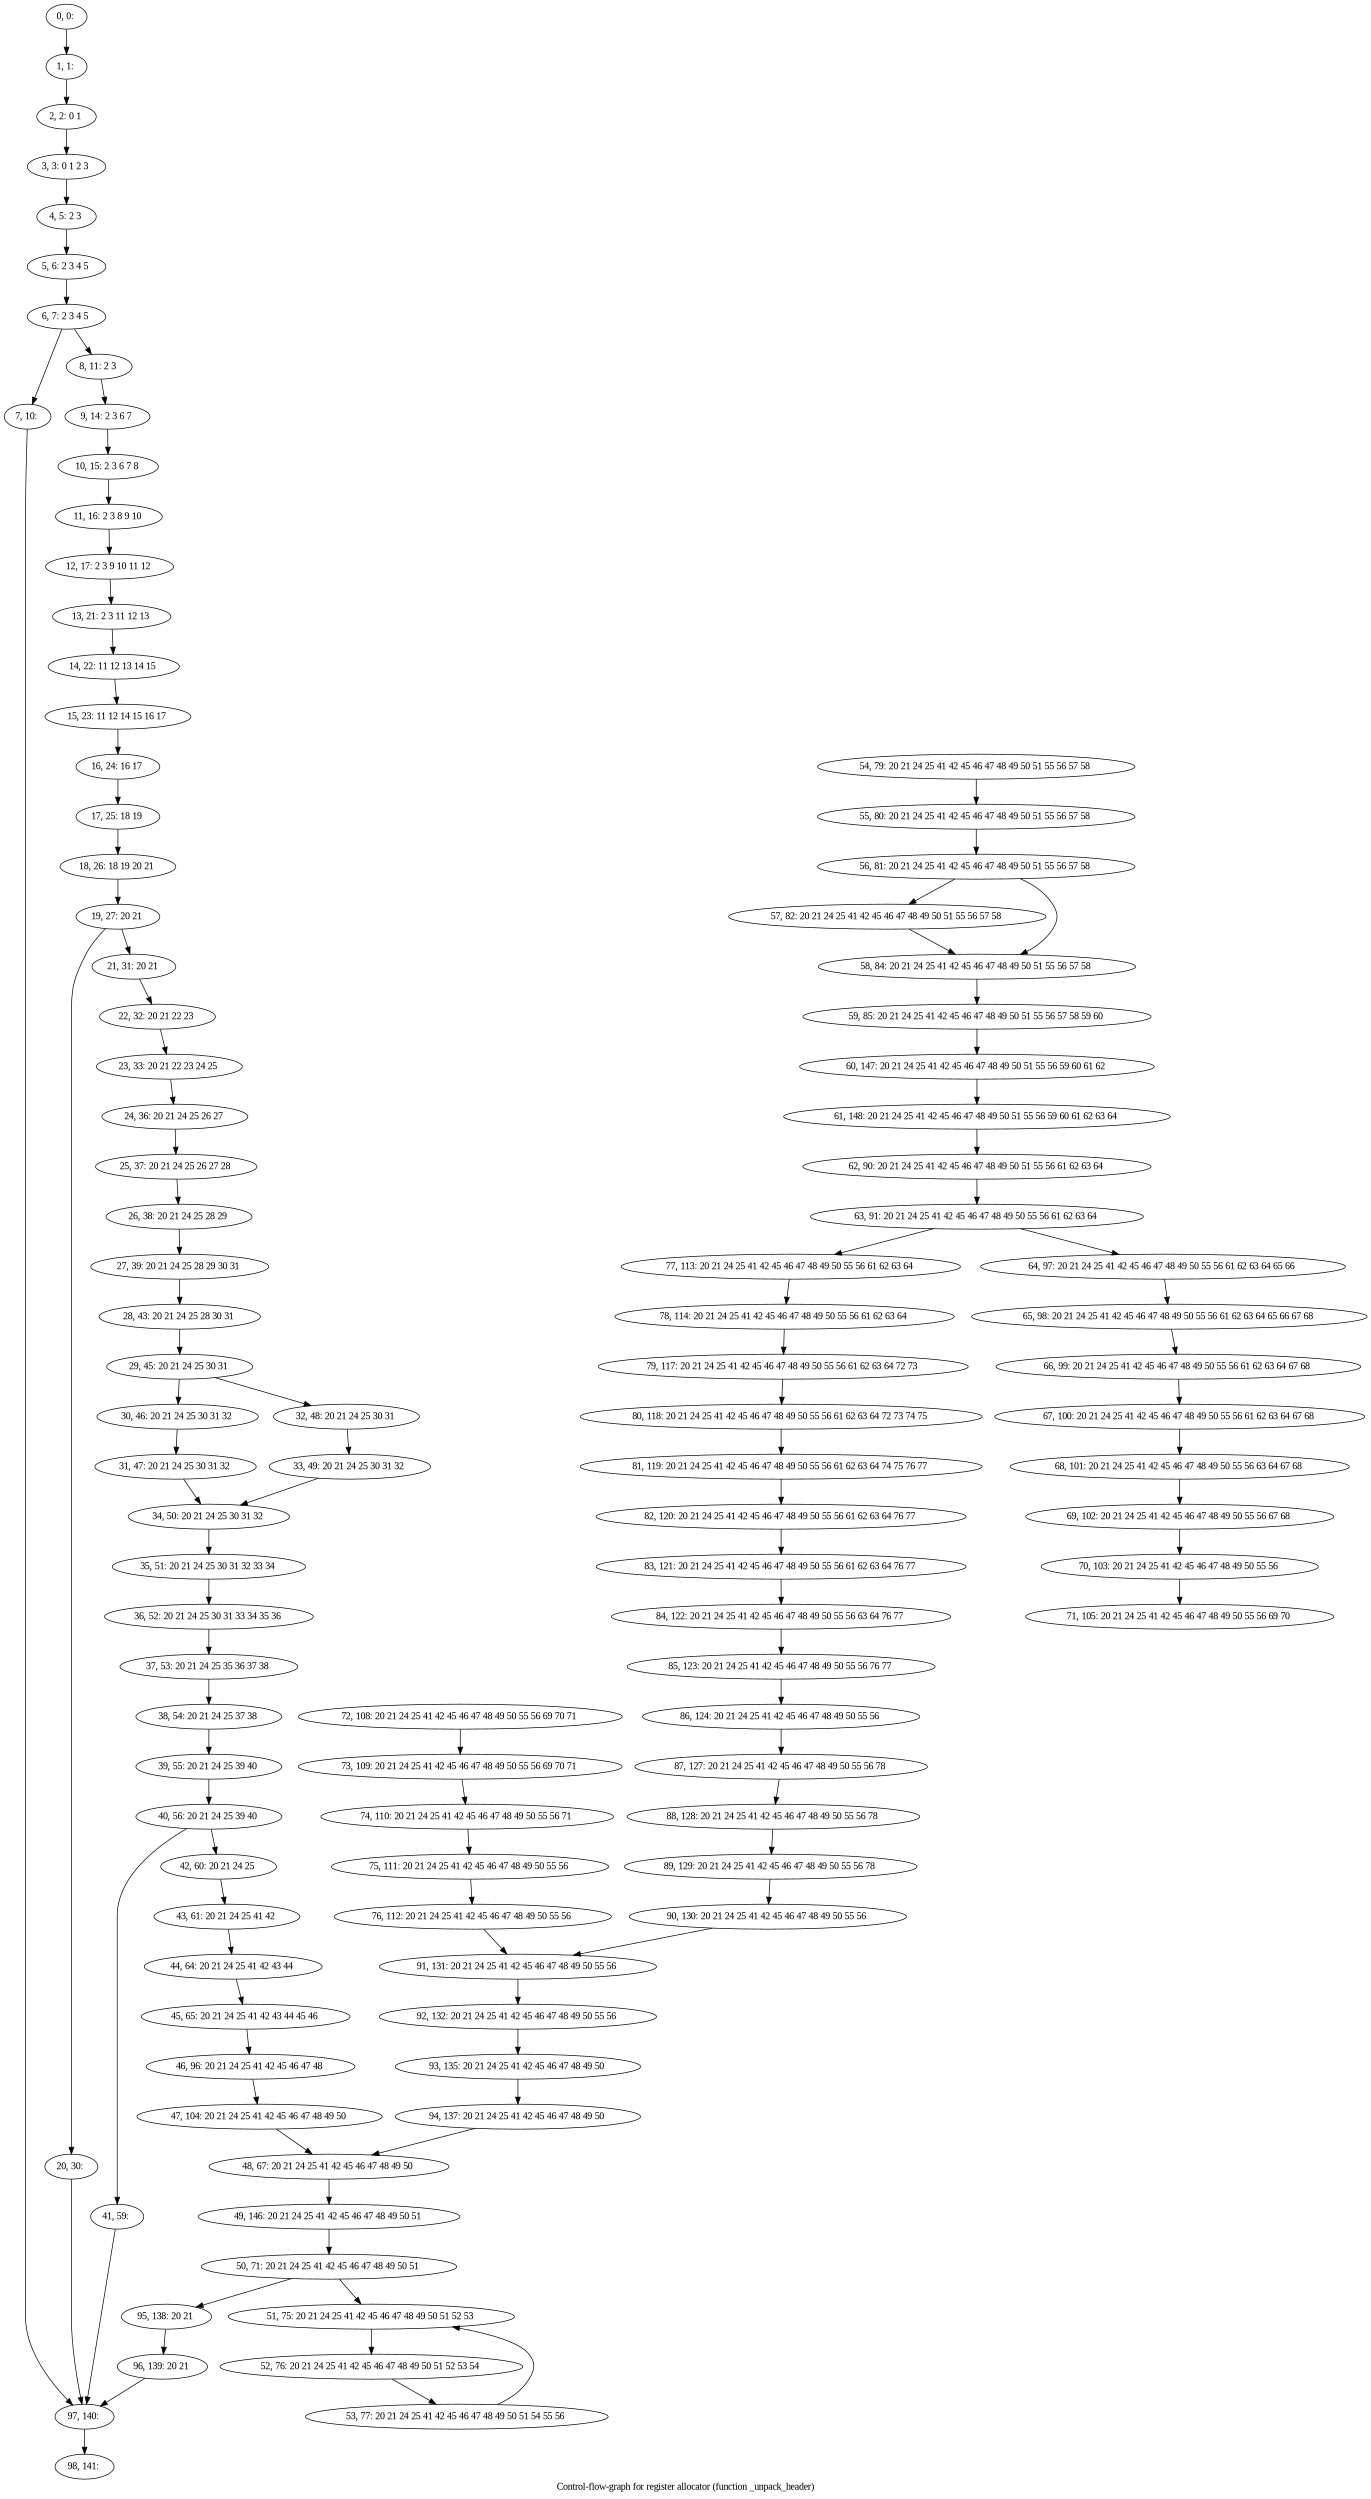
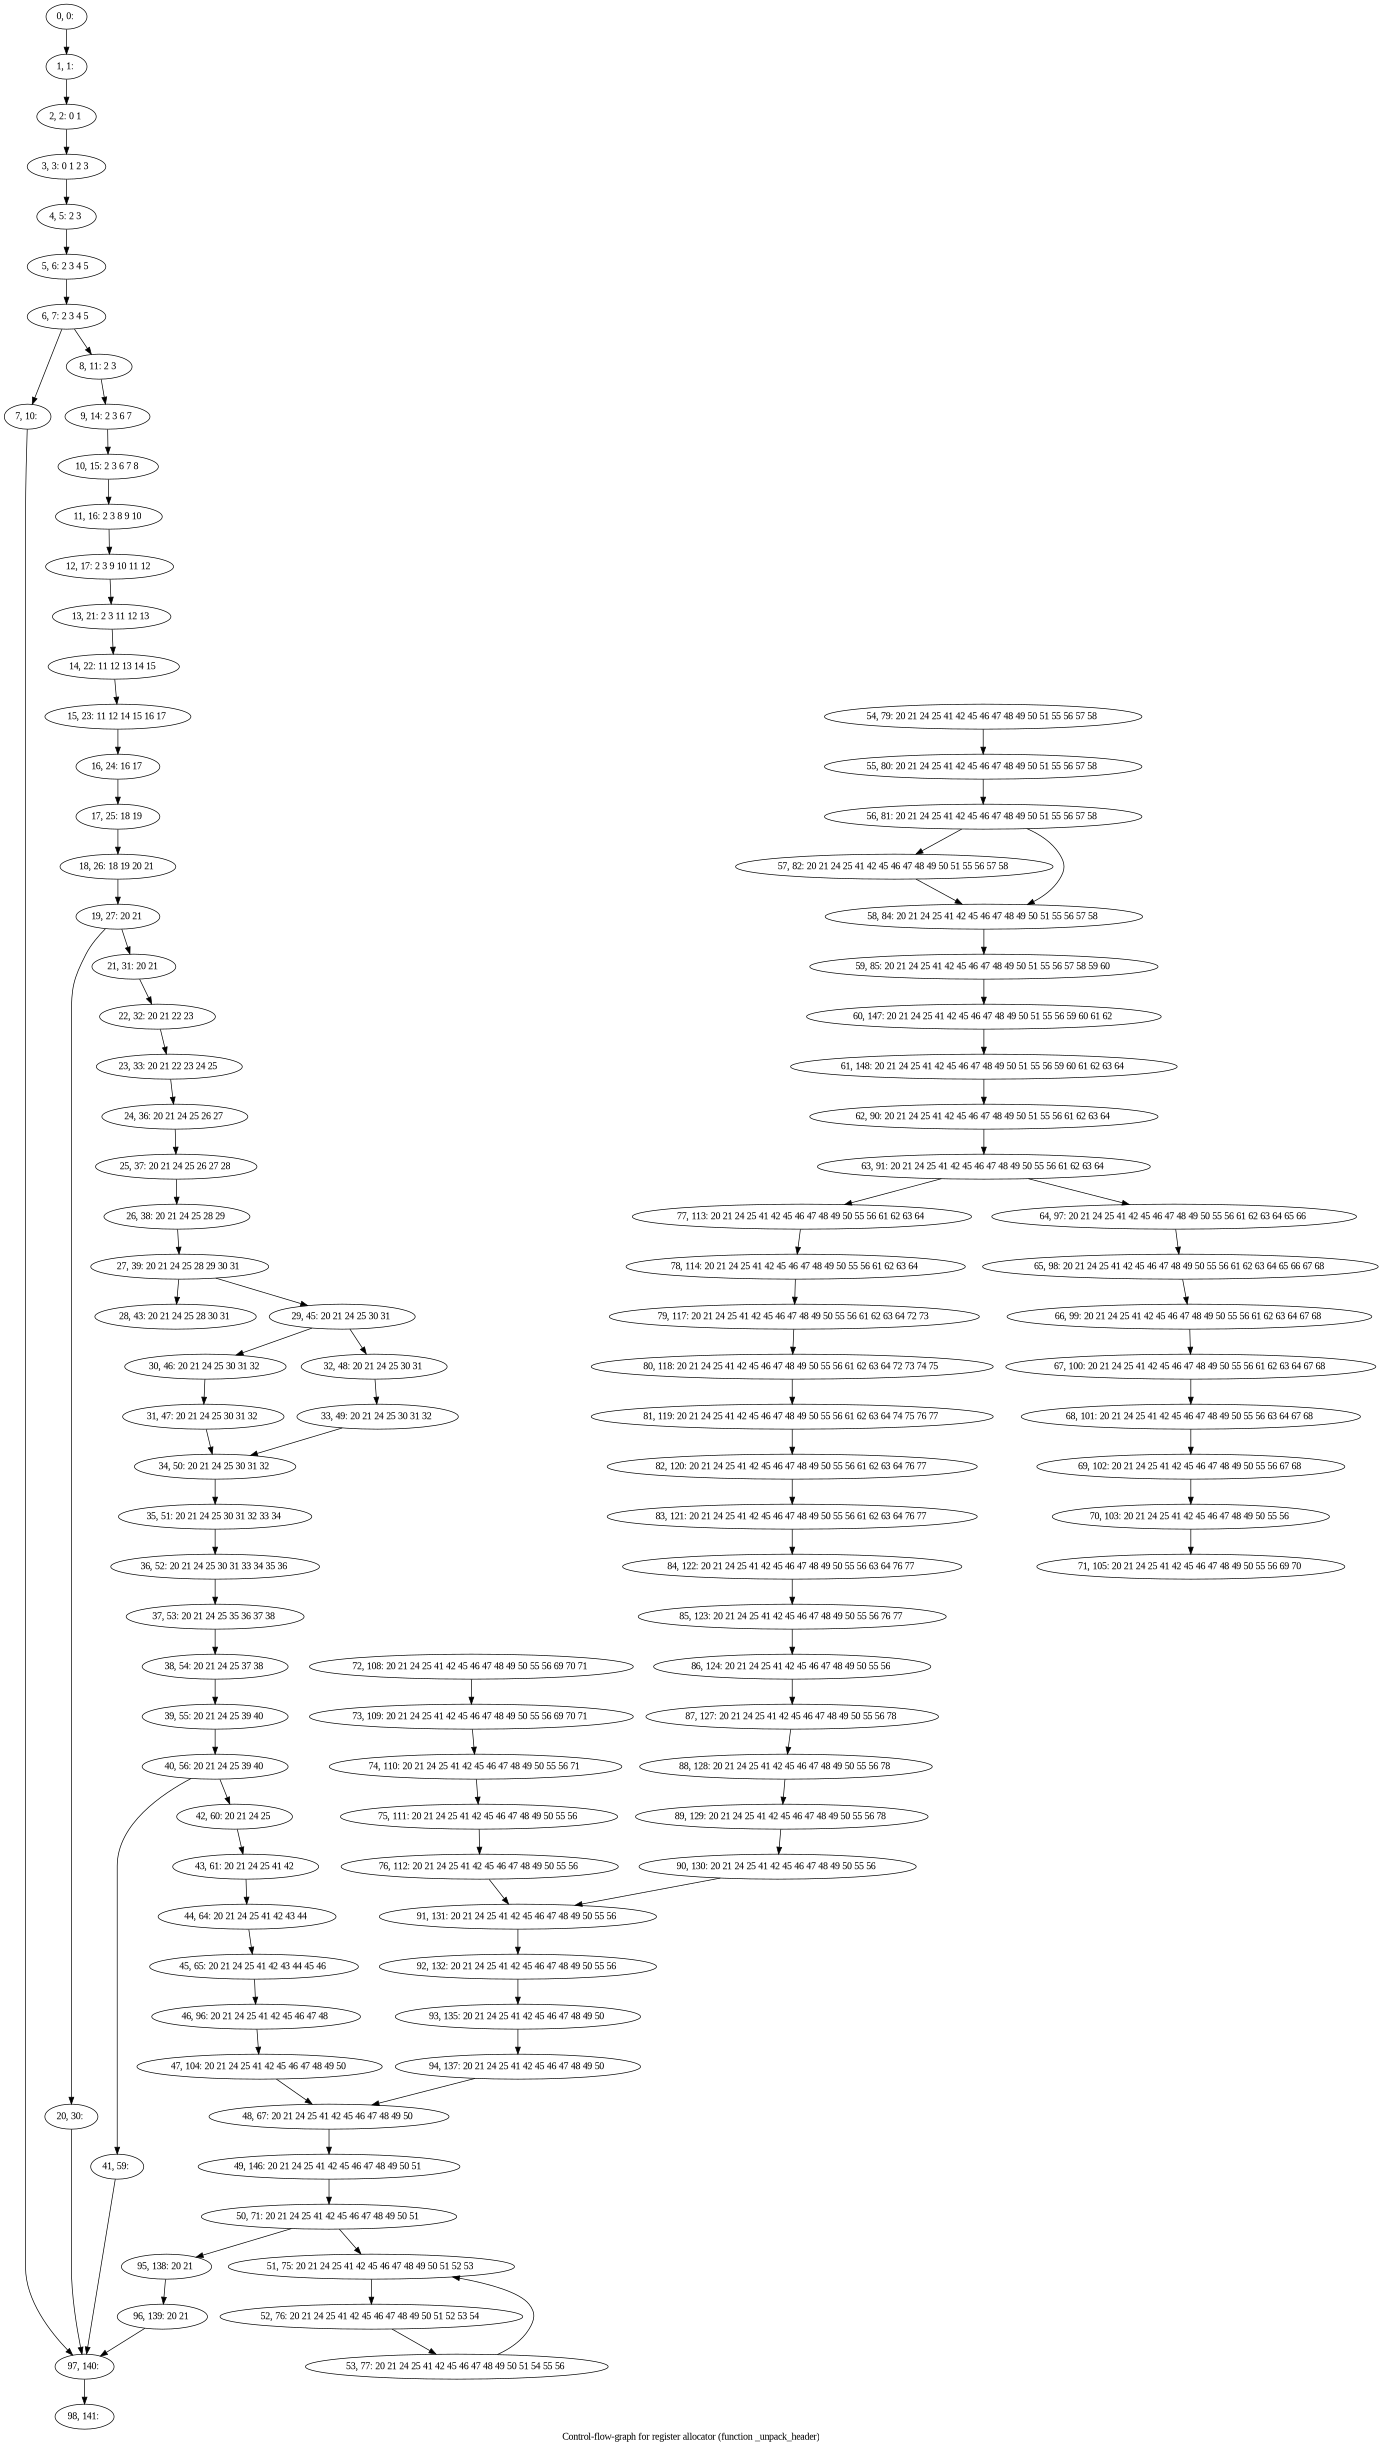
edge "28, 43: 20 21 24 25 28 30 31" -> "29, 45: 20 21 24 25 30 31": now "27, 39: 20 21 24 25 28 29 30 31" -> "29, 45: 20 21 24 25 30 31"
